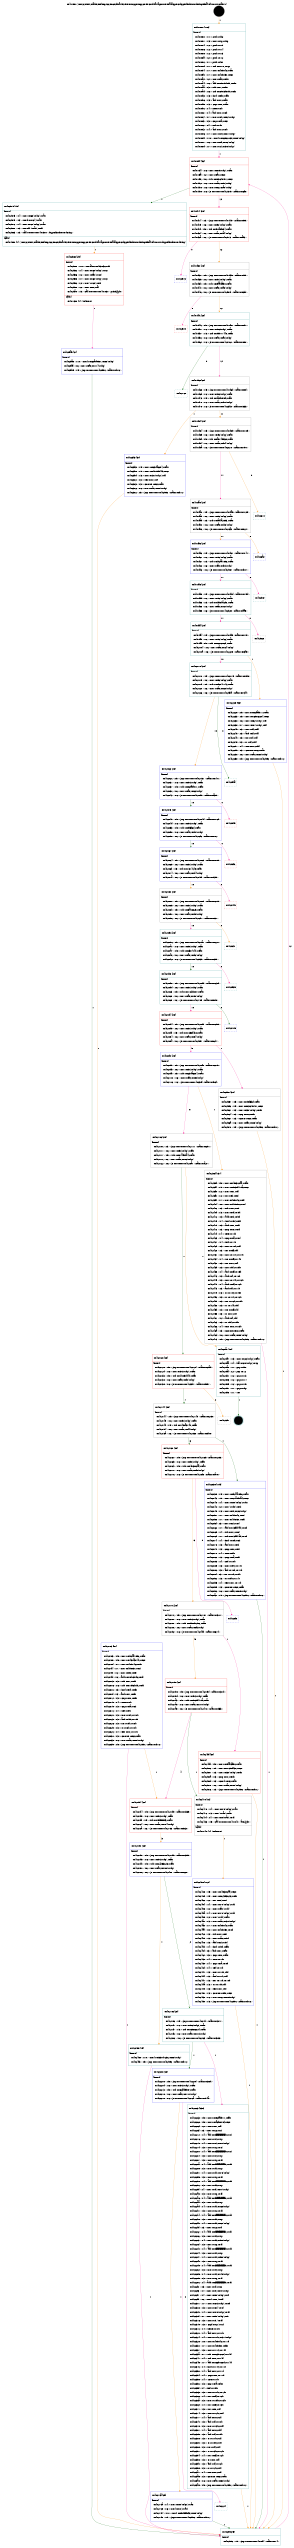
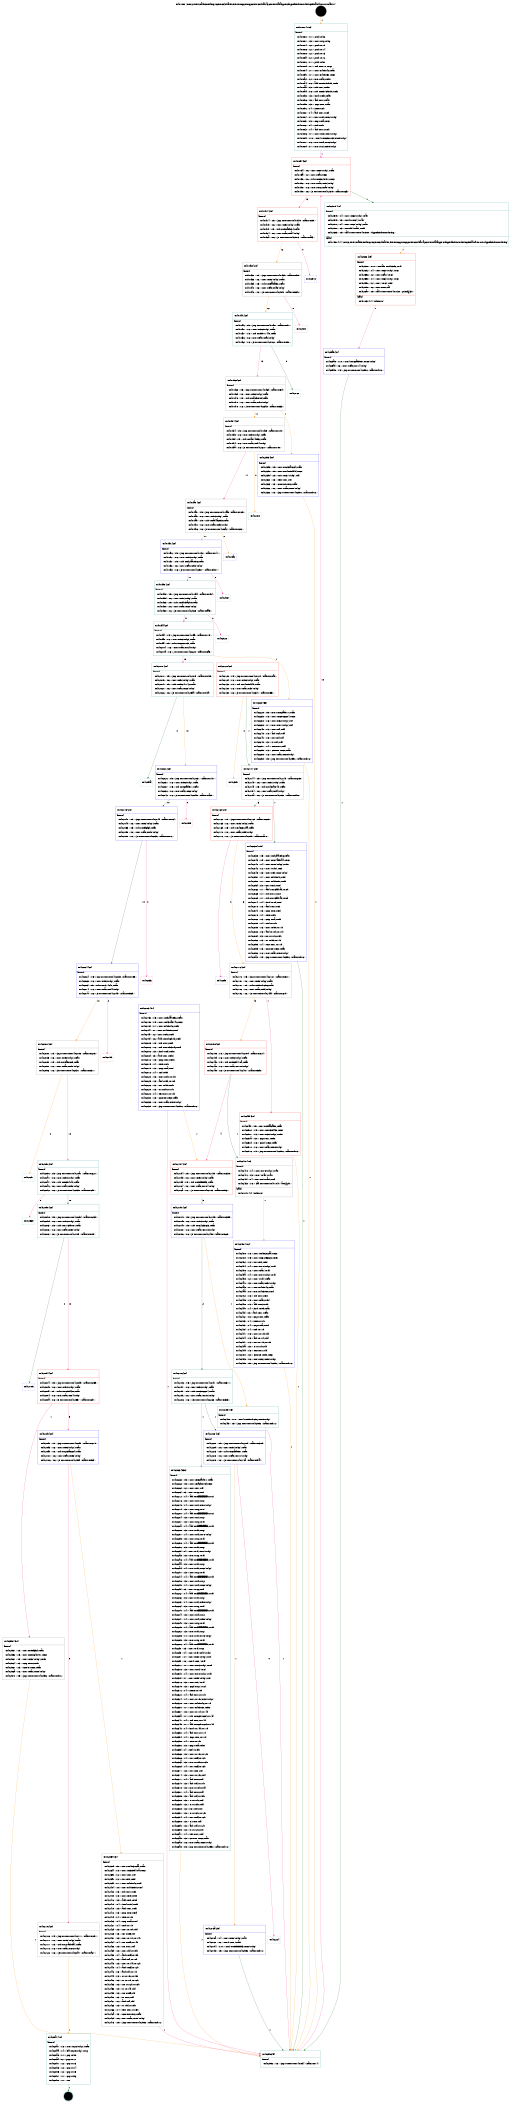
edge "0x40210c [28]" -> "0x402128 [28]": removed, label "7"
